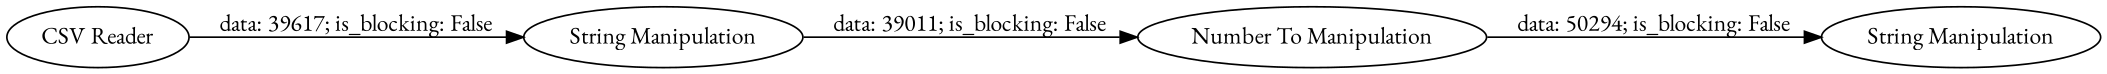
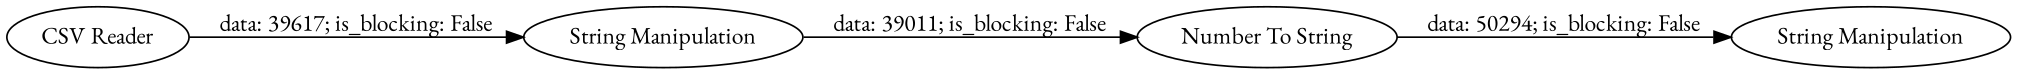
node "Number To Manipulation": label "Number To Manipulation" -> "Number To String"
